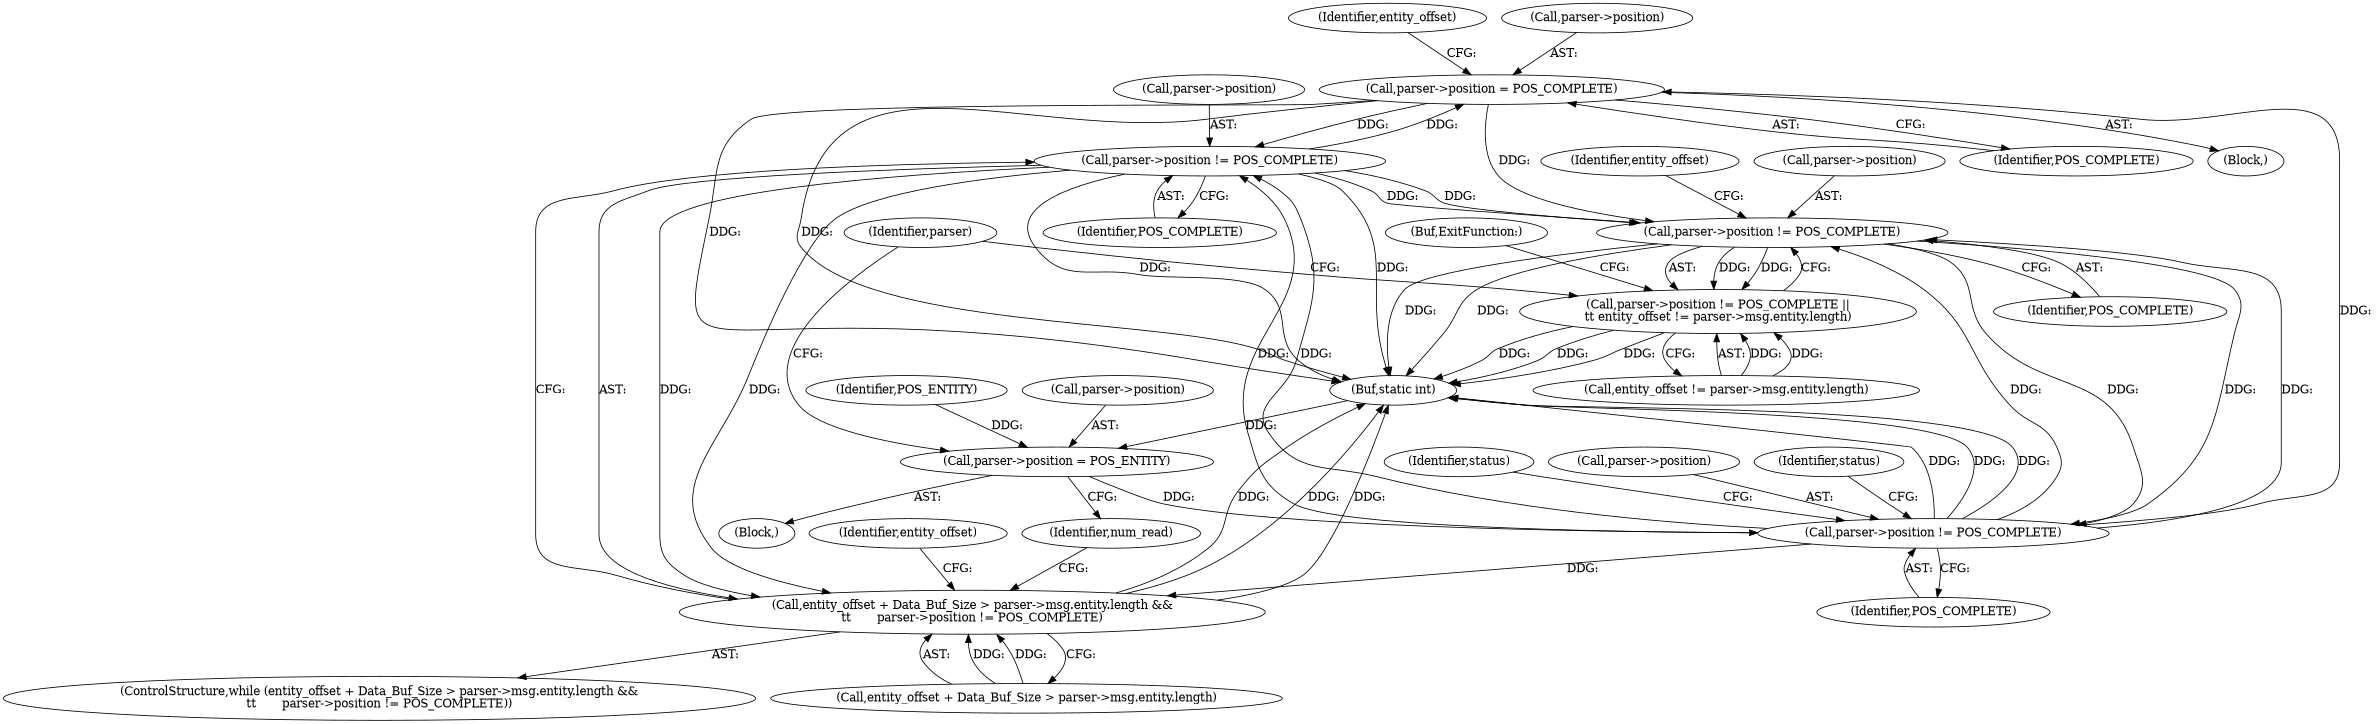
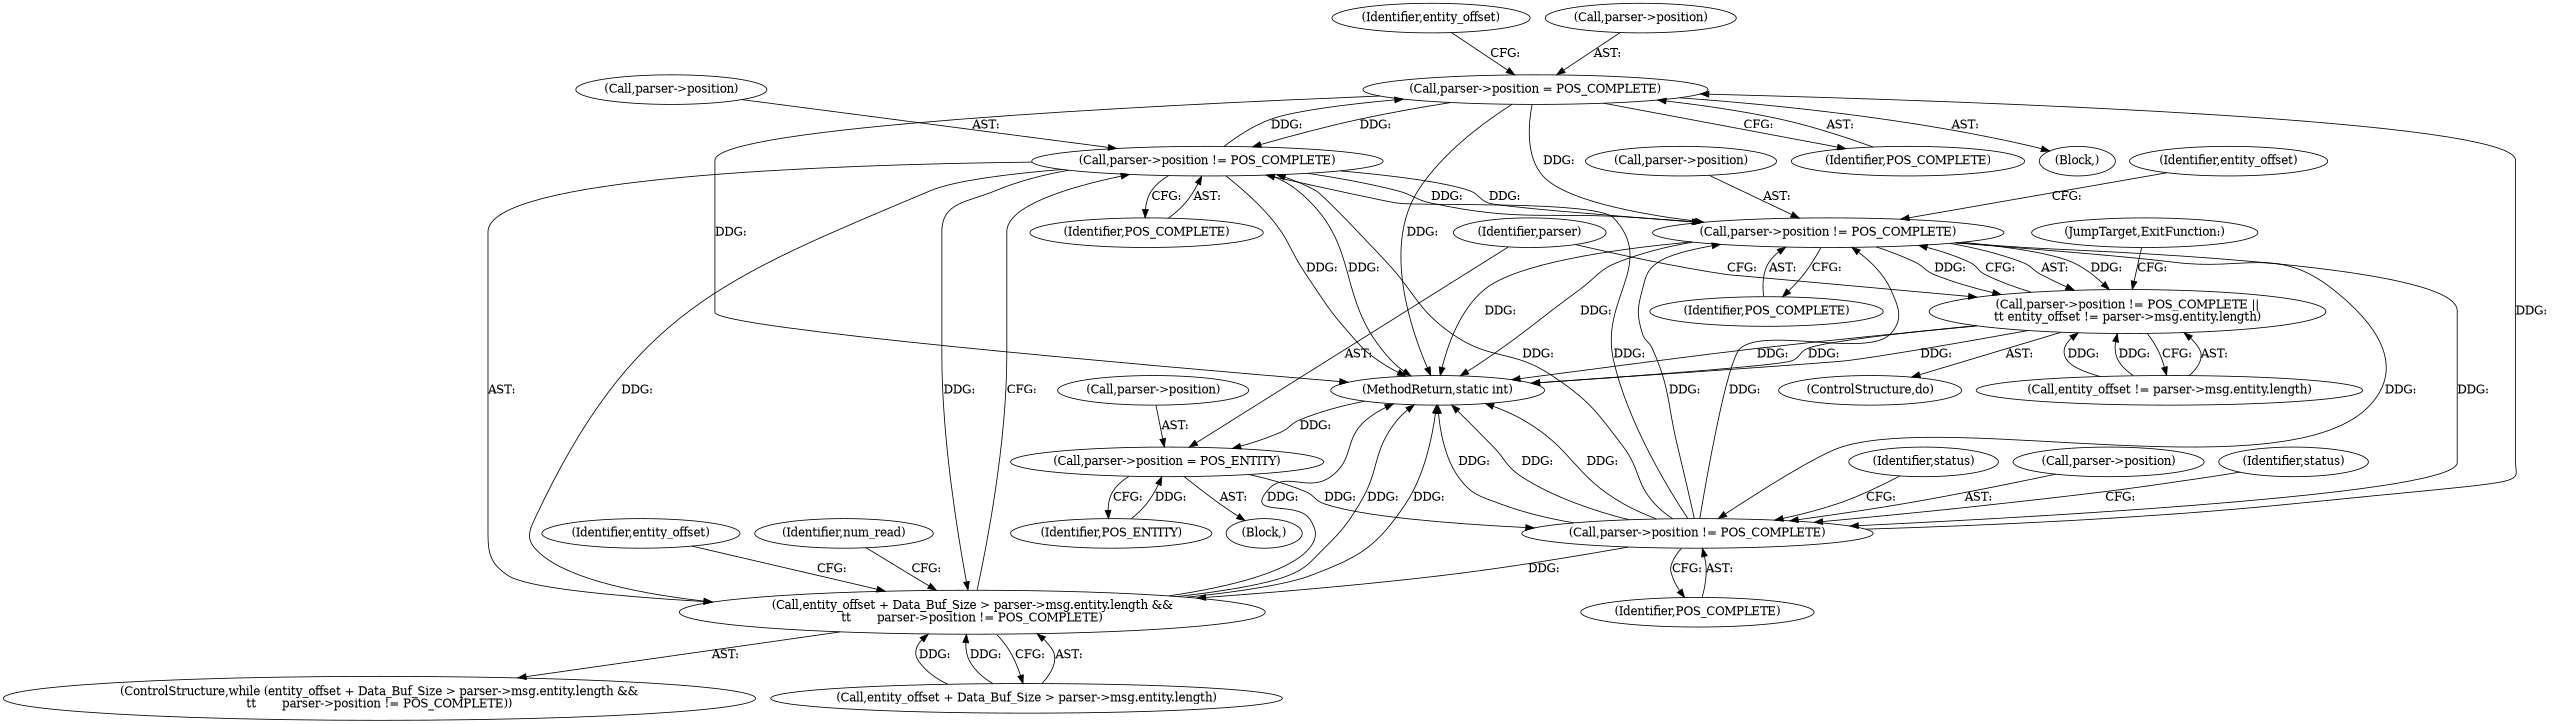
node "(Buf,ExitFunction:)": label "(Buf,ExitFunction:)" -> "(JumpTarget,ExitFunction:)"
edge "(Identifier,parser)" -> "(Call,parser->position = POS_ENTITY)": label "CFG: " -> "AST: "
node "(Buf,static int)": label "(Buf,static int)" -> "(MethodReturn,static int)"
node "(ControlStructure,do)": added
edge "(Call,parser->position = POS_ENTITY)" -> "(Identifier,num_read)": now "(Call,parser->position = POS_ENTITY)" -> "(Identifier,POS_ENTITY)"
